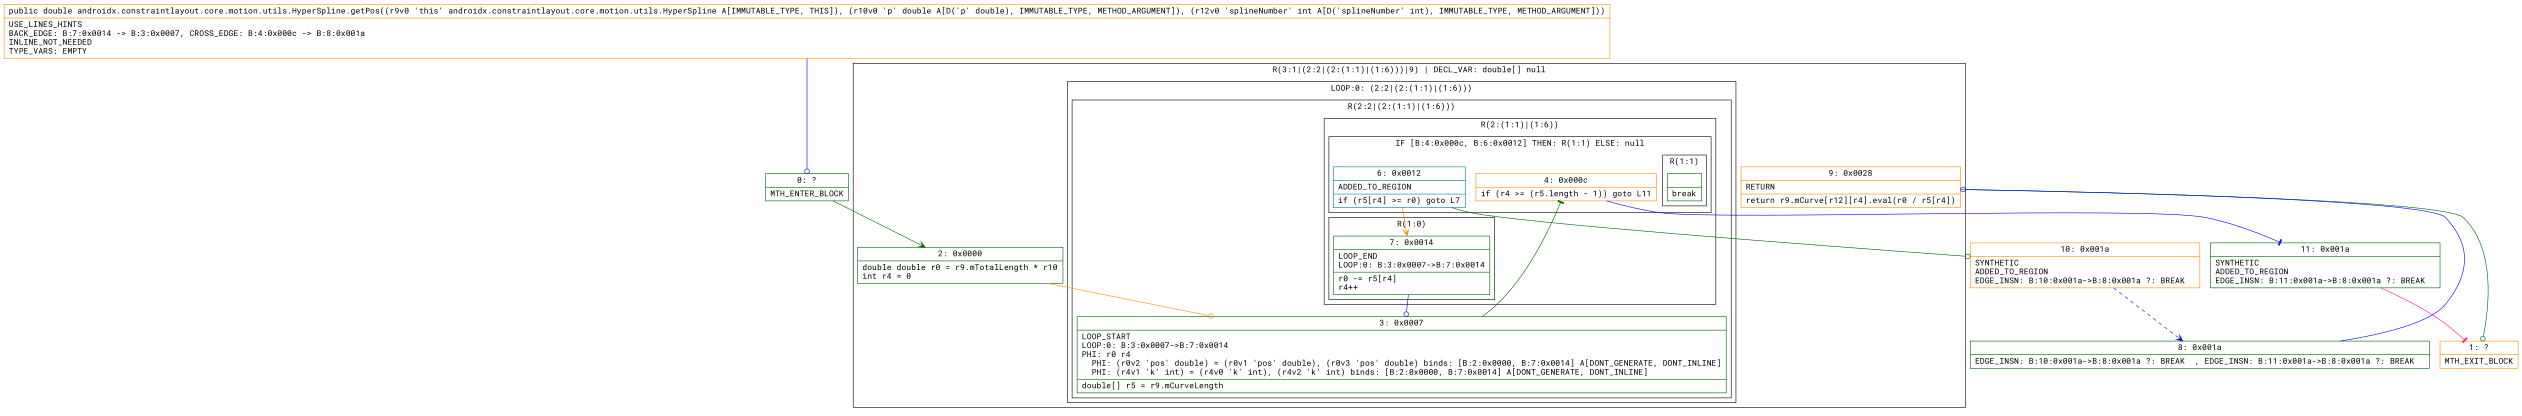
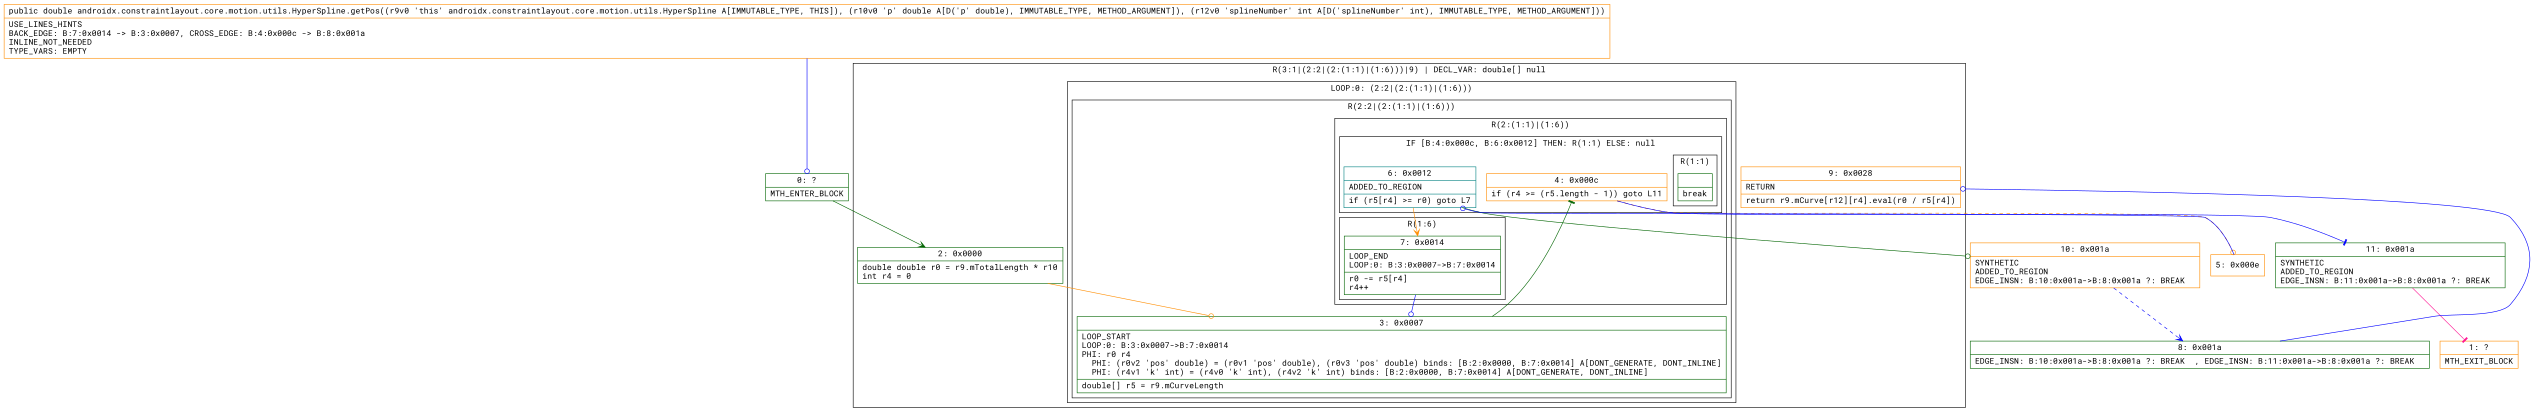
edge "9: 0x0028" -> "1: ?": removed
cluster "R(1:0)": label "R(1:0)" -> "R(1:6)"
node "5: 0x000e": added
